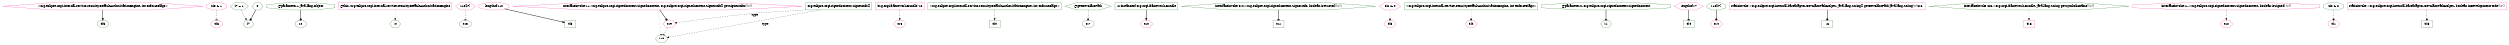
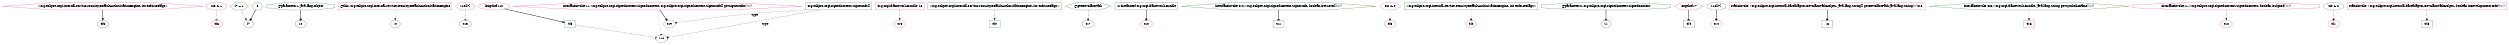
edge "r2 instanceof org.osgi.framework.Bundle" -> "$z0": arrowhead normal -> dot
edge "org.eclipse.osgi.signedcontent.SignerInfo[]" -> "r10": arrowhead normal -> dot
edge "$r9" -> "r10": now "$i8" -> "r10"
